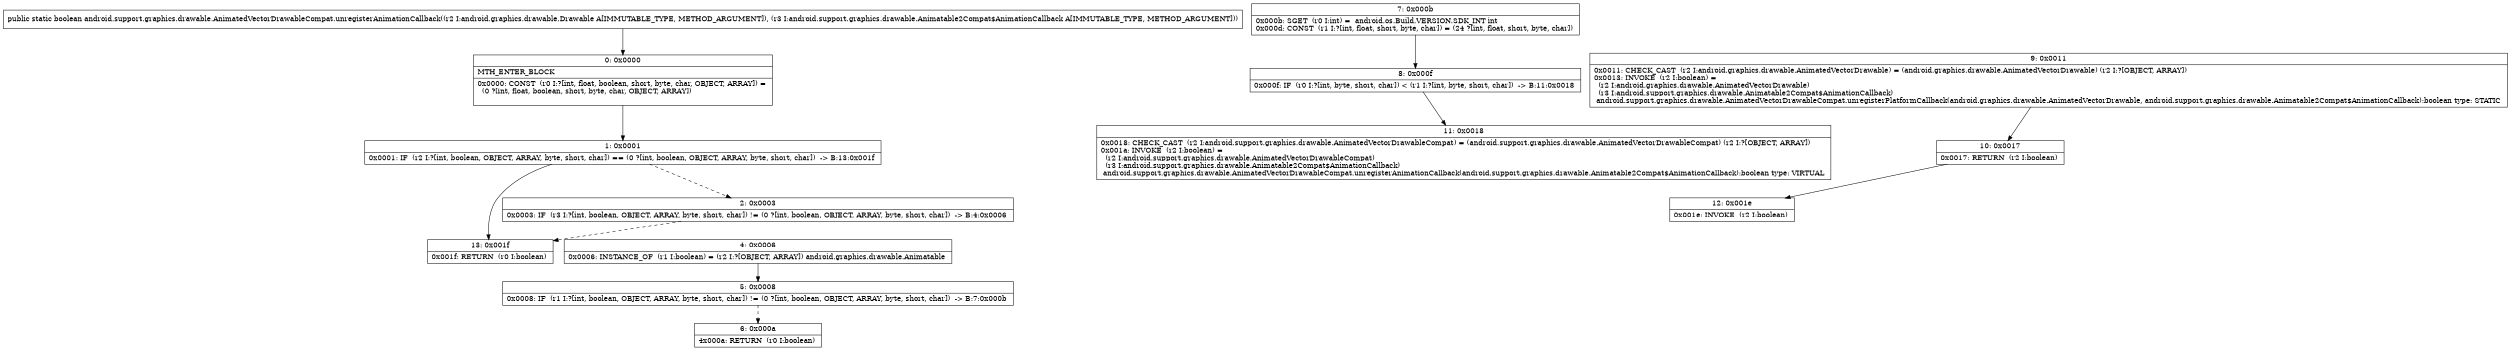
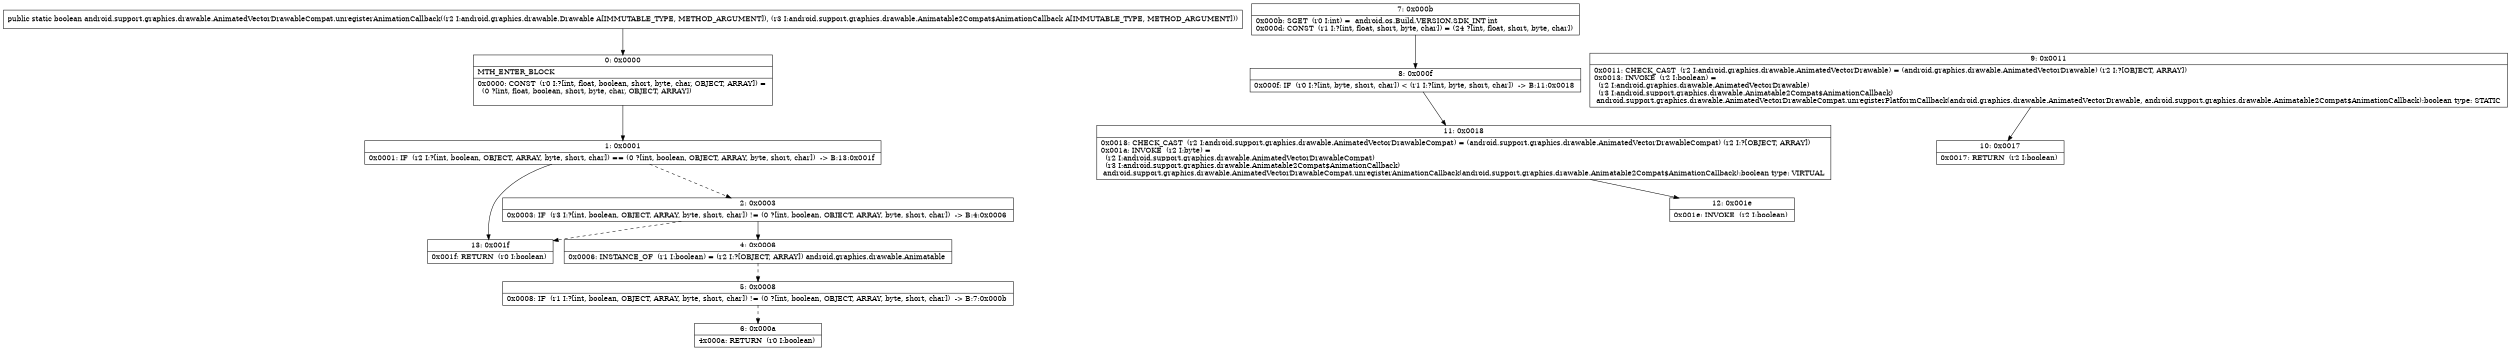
node "11: 0x0018": text "0x001a: INVOKE  (r2 I:boolean) =" -> "0x001a: INVOKE  (r2 I:byte) ="
edge "10: 0x0017" -> "12: 0x001e": now "11: 0x0018" -> "12: 0x001e"
edge "2: 0x0003" -> "4: 0x0006": added
edge "4: 0x0006" -> "5: 0x0008": style solid -> dashed
